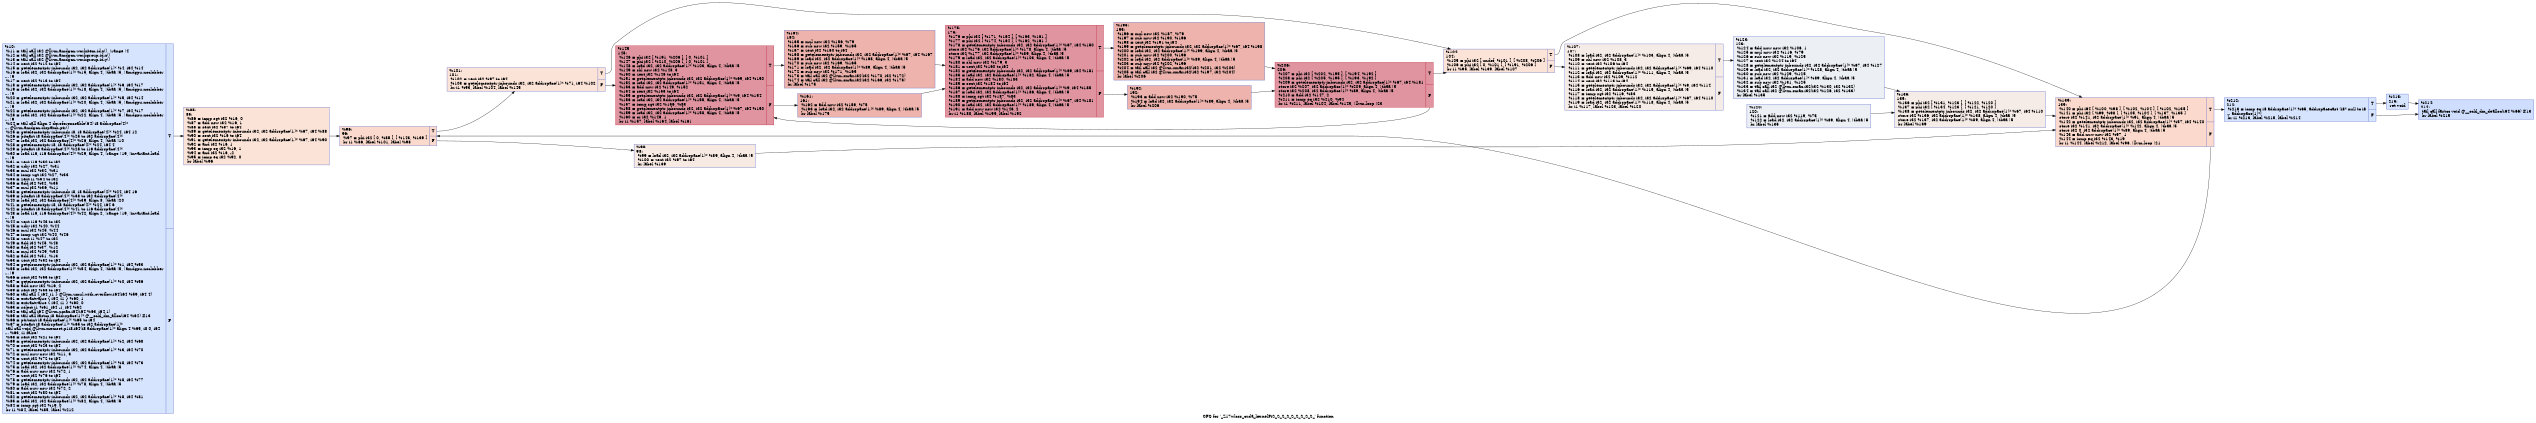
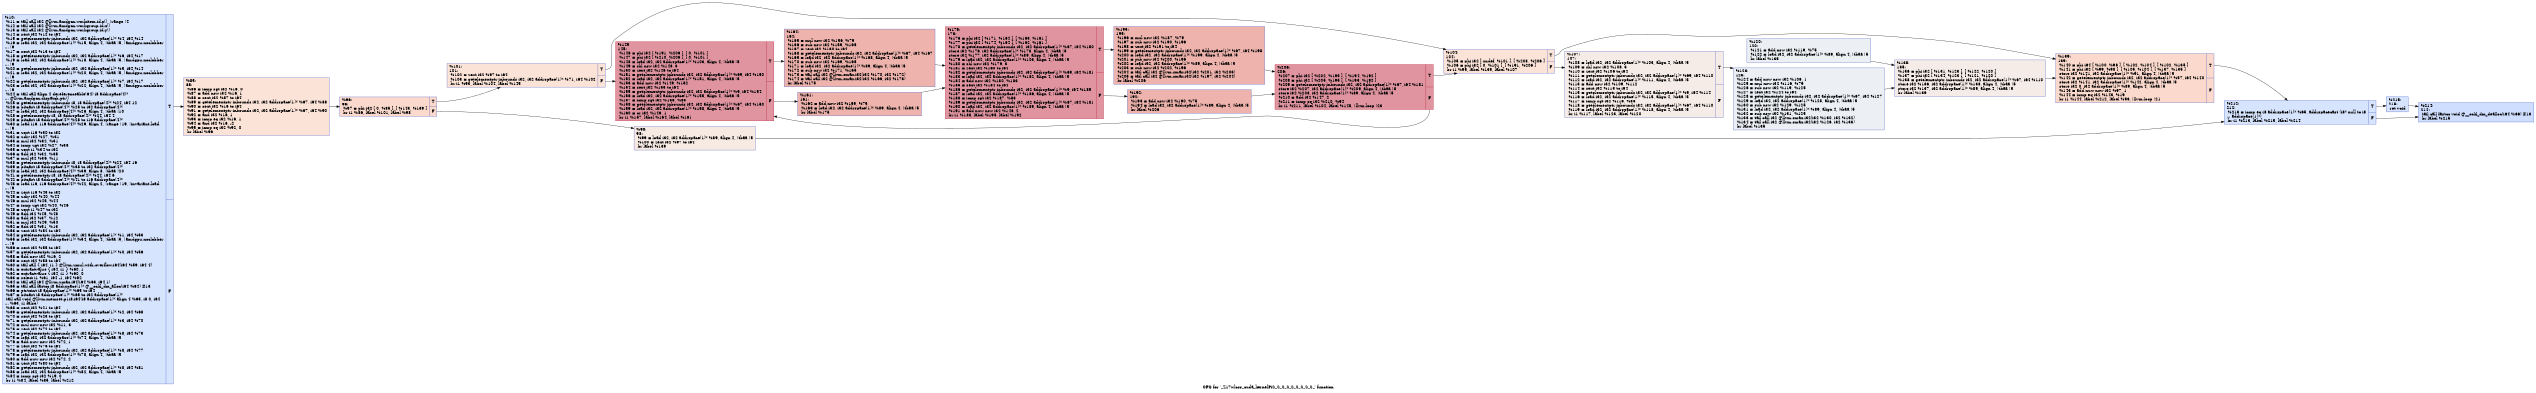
edge "%139:" -> "%96:": removed
edge "%98:" -> "%139:": now "%98:" -> "%212:"
